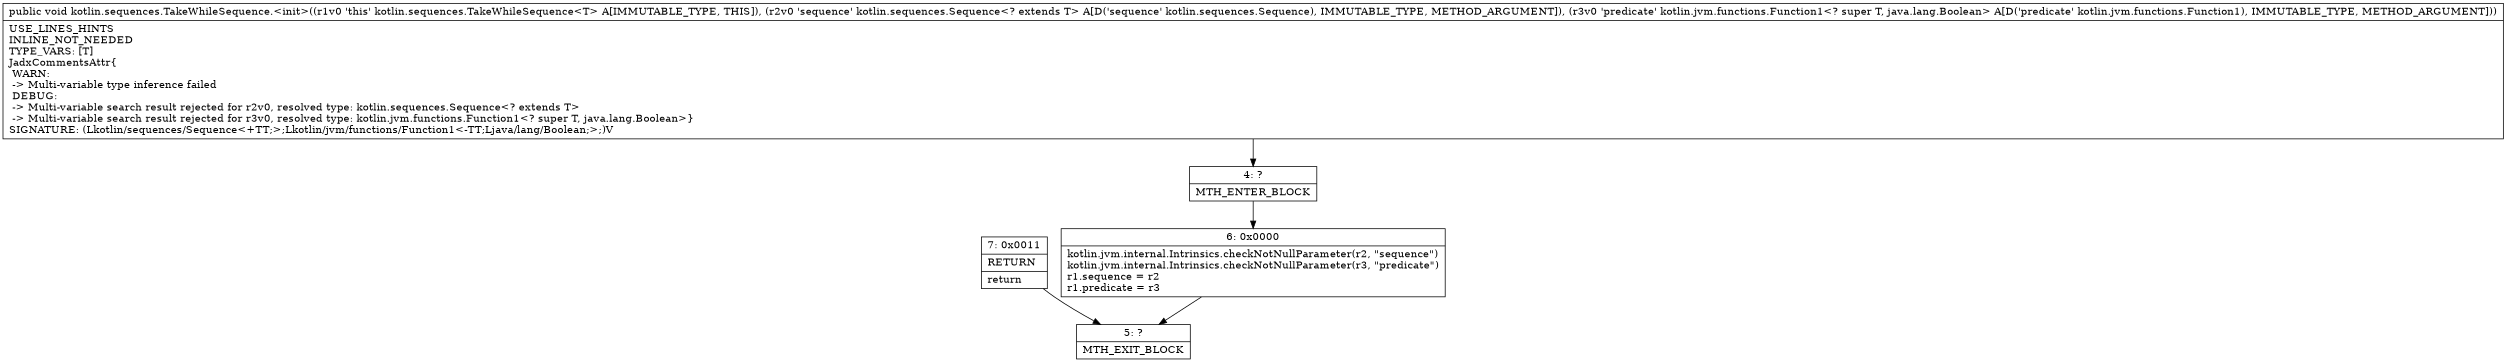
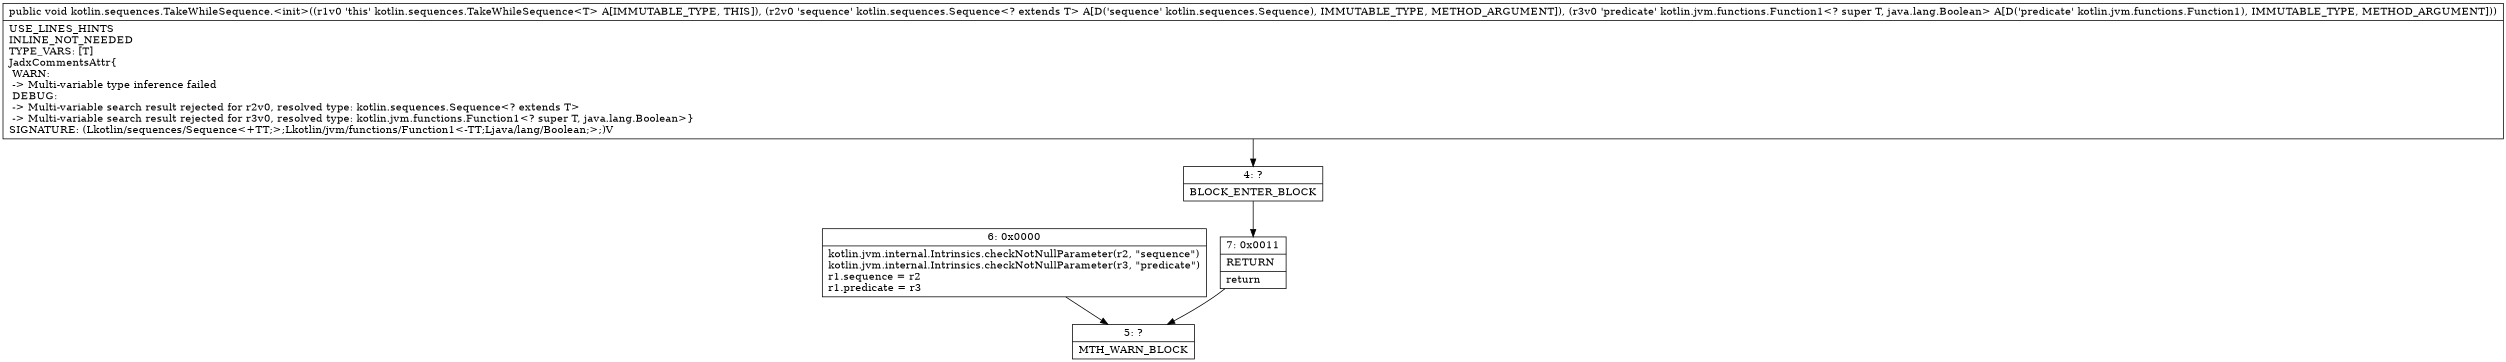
node "4: ?": text "MTH_ENTER_BLOCK" -> "BLOCK_ENTER_BLOCK"
edge "4: ?" -> "6: 0x0000": now "4: ?" -> "7: 0x0011"
node "5: ?": text "MTH_EXIT_BLOCK" -> "MTH_WARN_BLOCK"
